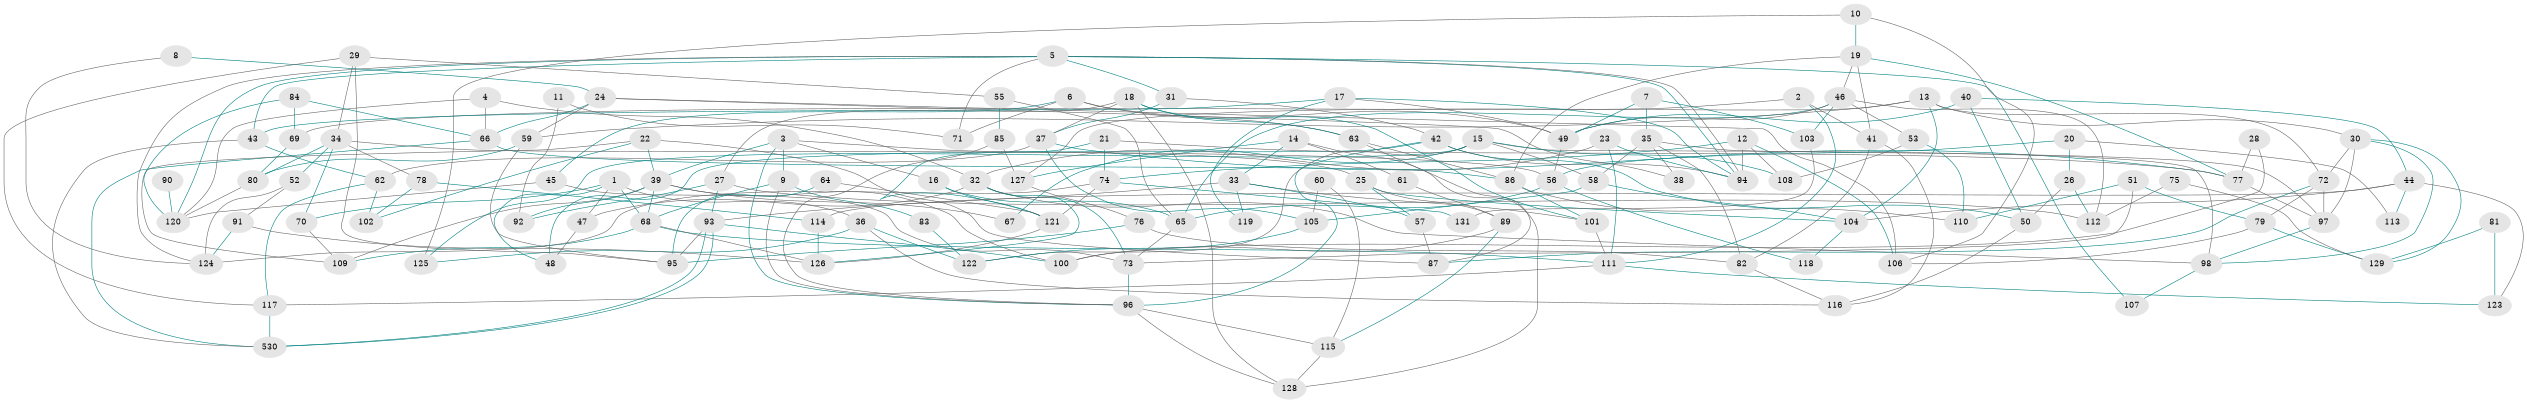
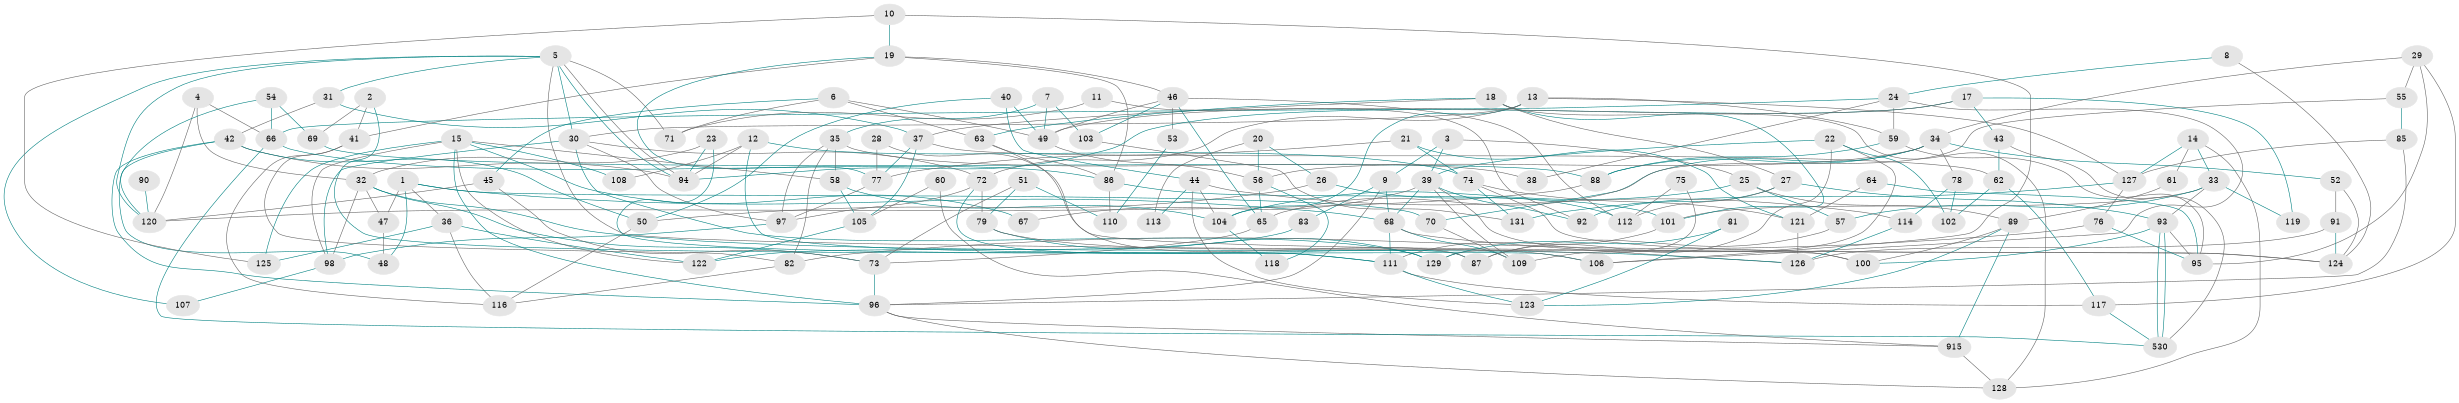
edge "5" -- "43": now "5" -- "30"
node "84": label "84" -> "54"
edge "53" -- "108": removed
node "80": label "80" -> "88"
node "16": removed
edge "127" -- "131": added
edge "3" -- "96": now "15" -- "96"
edge "89" -- "123": added
node "115": label "115" -> "915"
